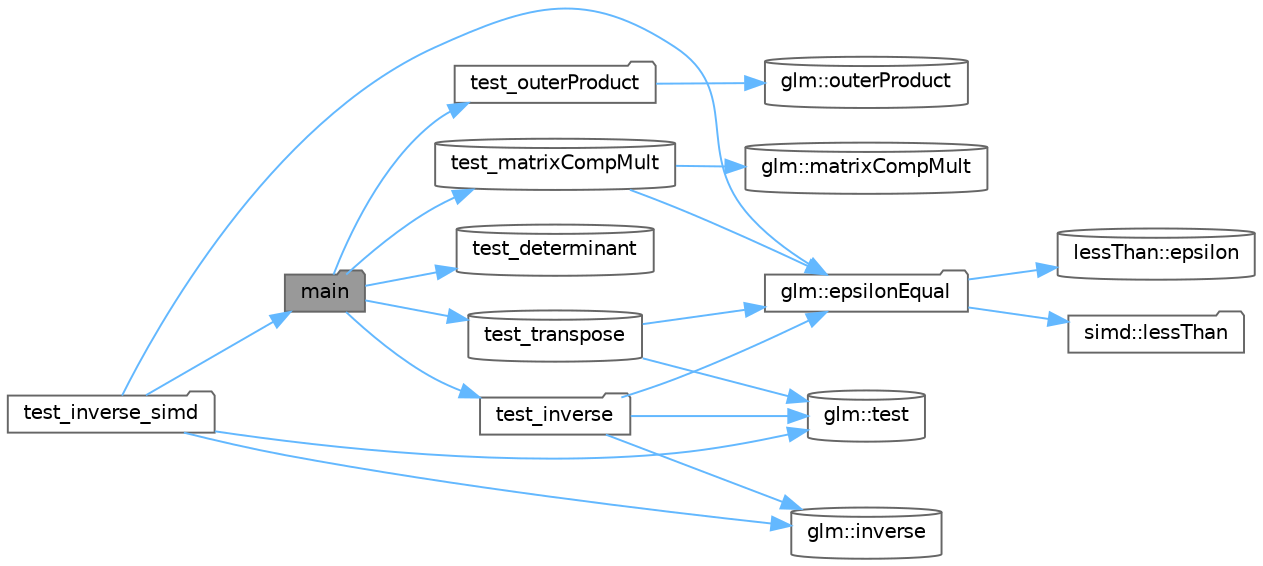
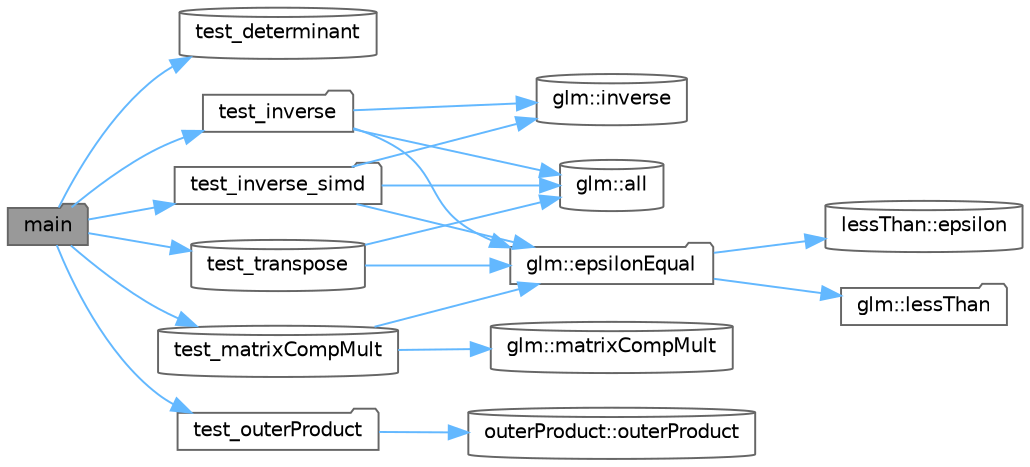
node "glm::outerProduct": label "glm::outerProduct" -> "outerProduct::outerProduct"
node "simd::lessThan": label "simd::lessThan" -> "glm::lessThan"
edge "test_inverse_simd" -> "main": reversed
node "glm::test": label "glm::test" -> "glm::all"
